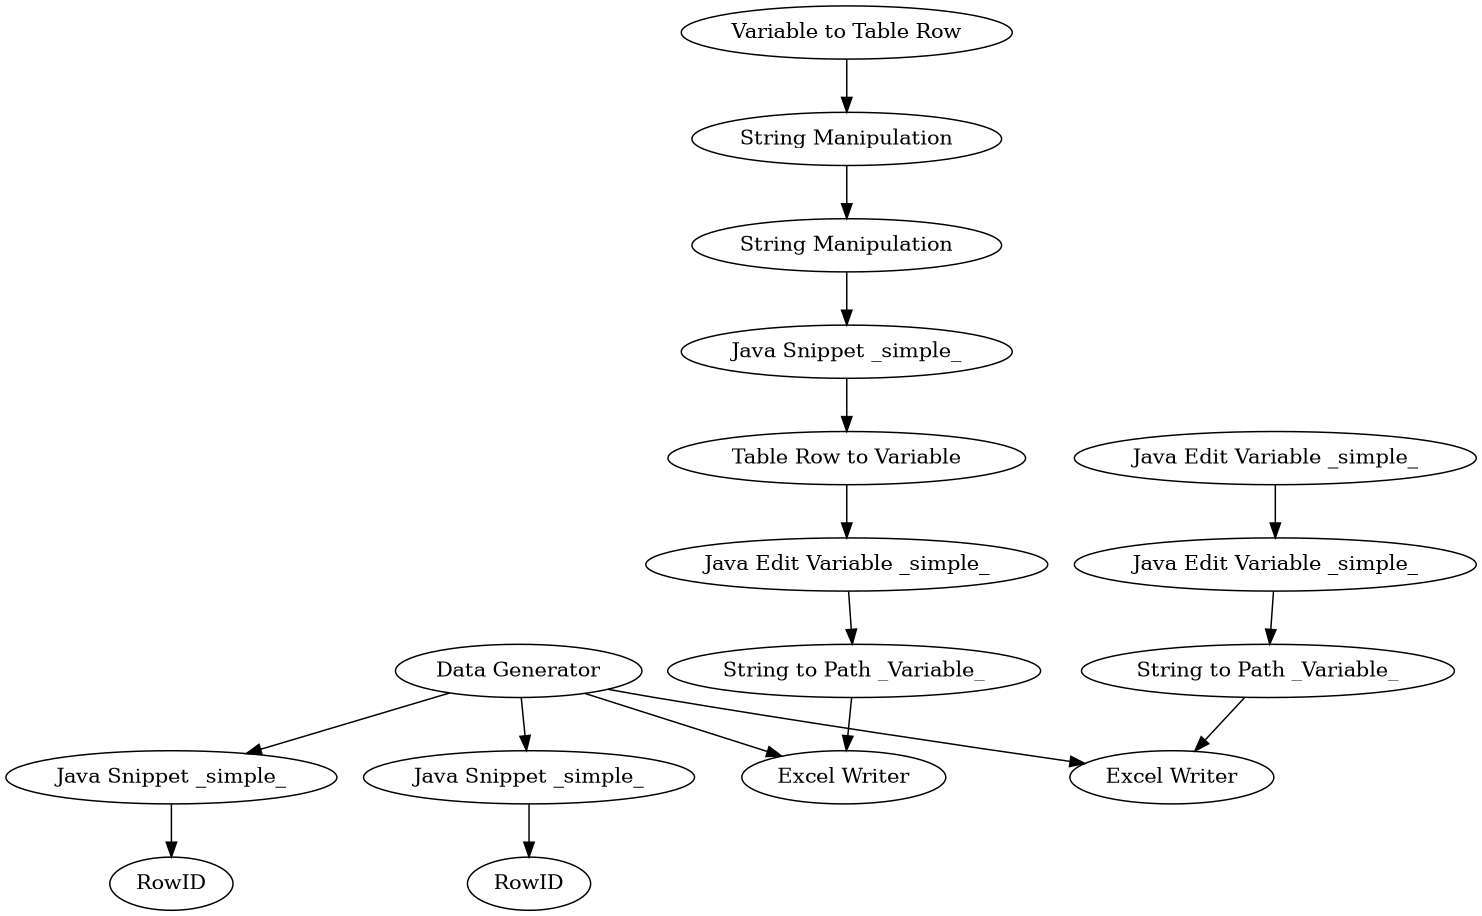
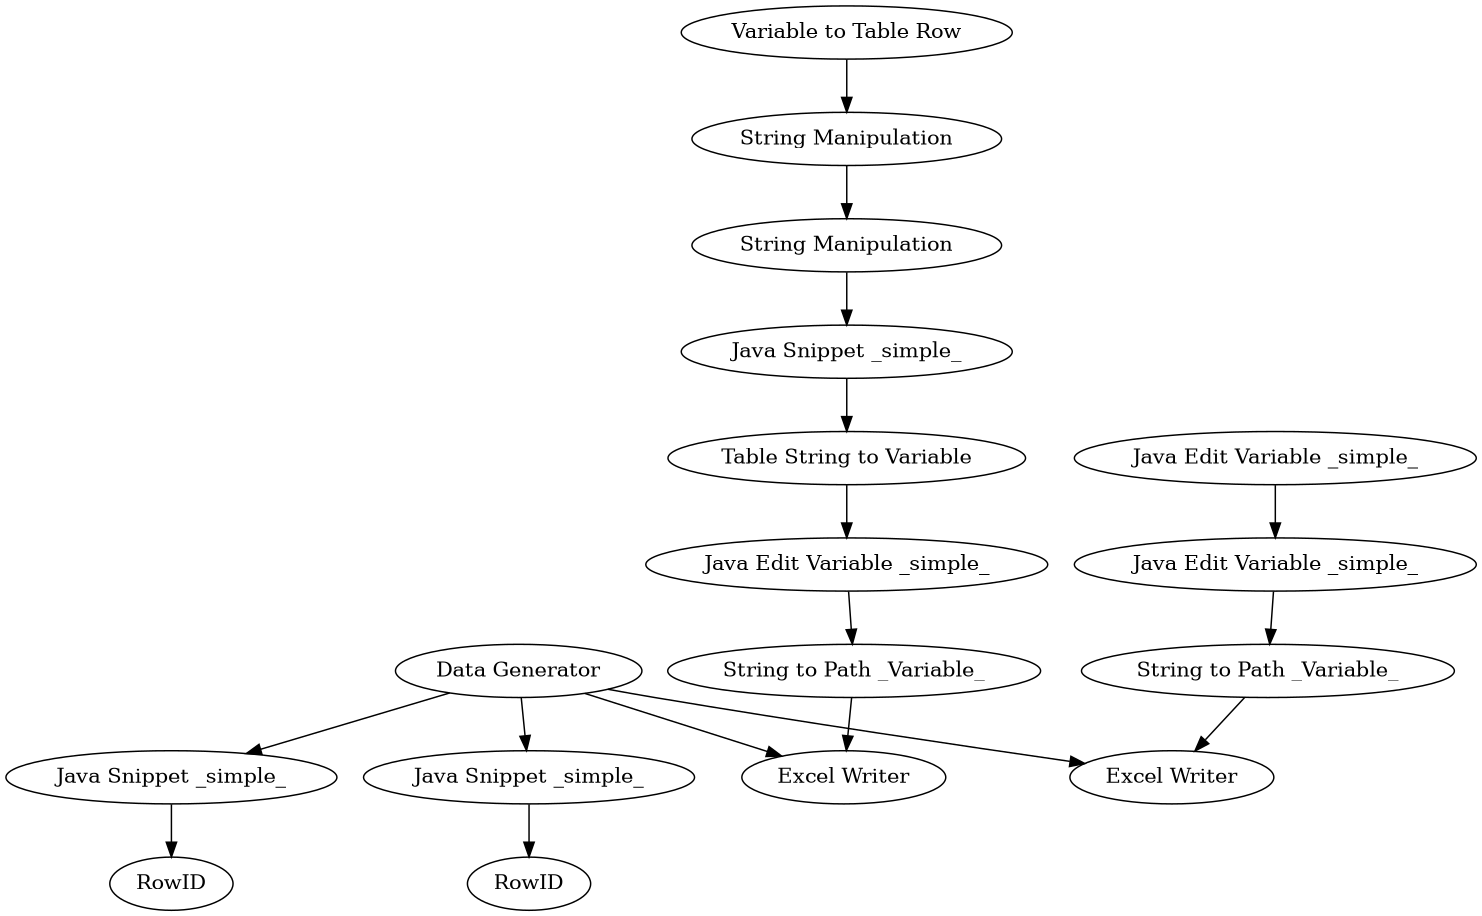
node "Table Row to Variable": label "Table Row to Variable" -> "Table String to Variable"
